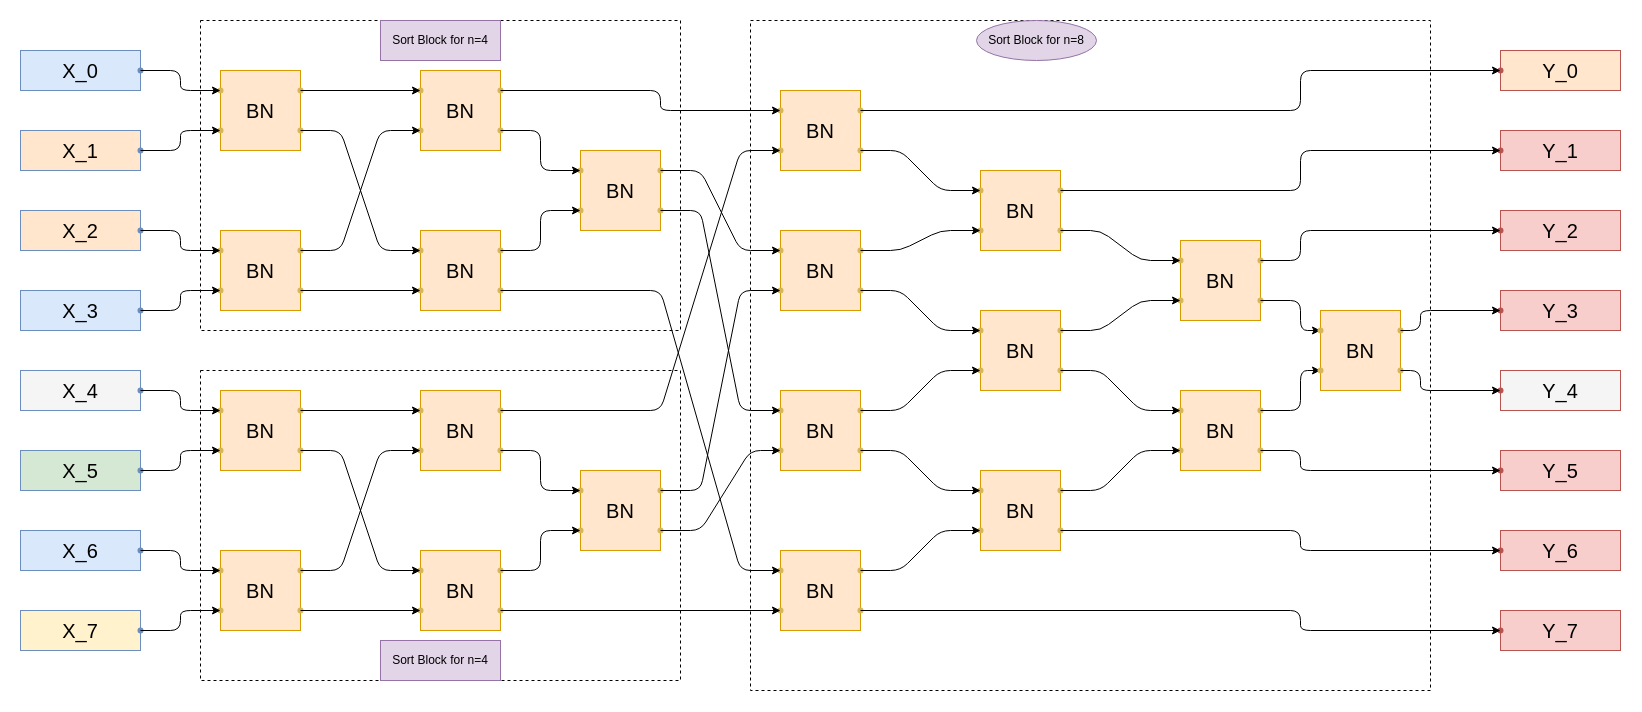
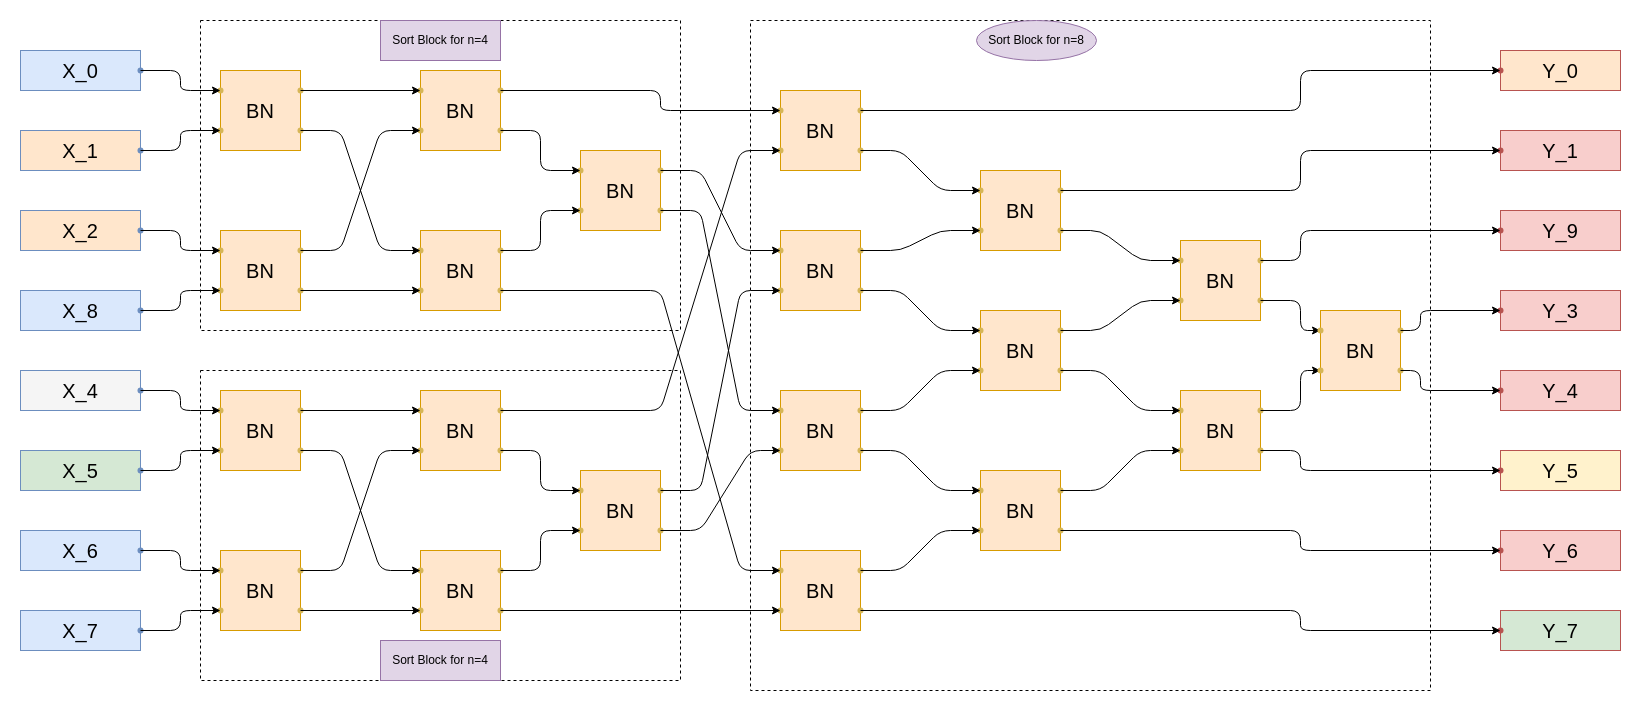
node "Y_2": label "Y_2" -> "Y_9"
node "X_3": label "X_3" -> "X_8"
node "Y_4": fillcolor #f5f5f5 -> #f8cecc
node "Y_5": fillcolor #f8cecc -> #fff2cc
node "X_7": fillcolor #fff2cc -> #dae8fc
node "Y_7": fillcolor #f8cecc -> #d5e8d4
